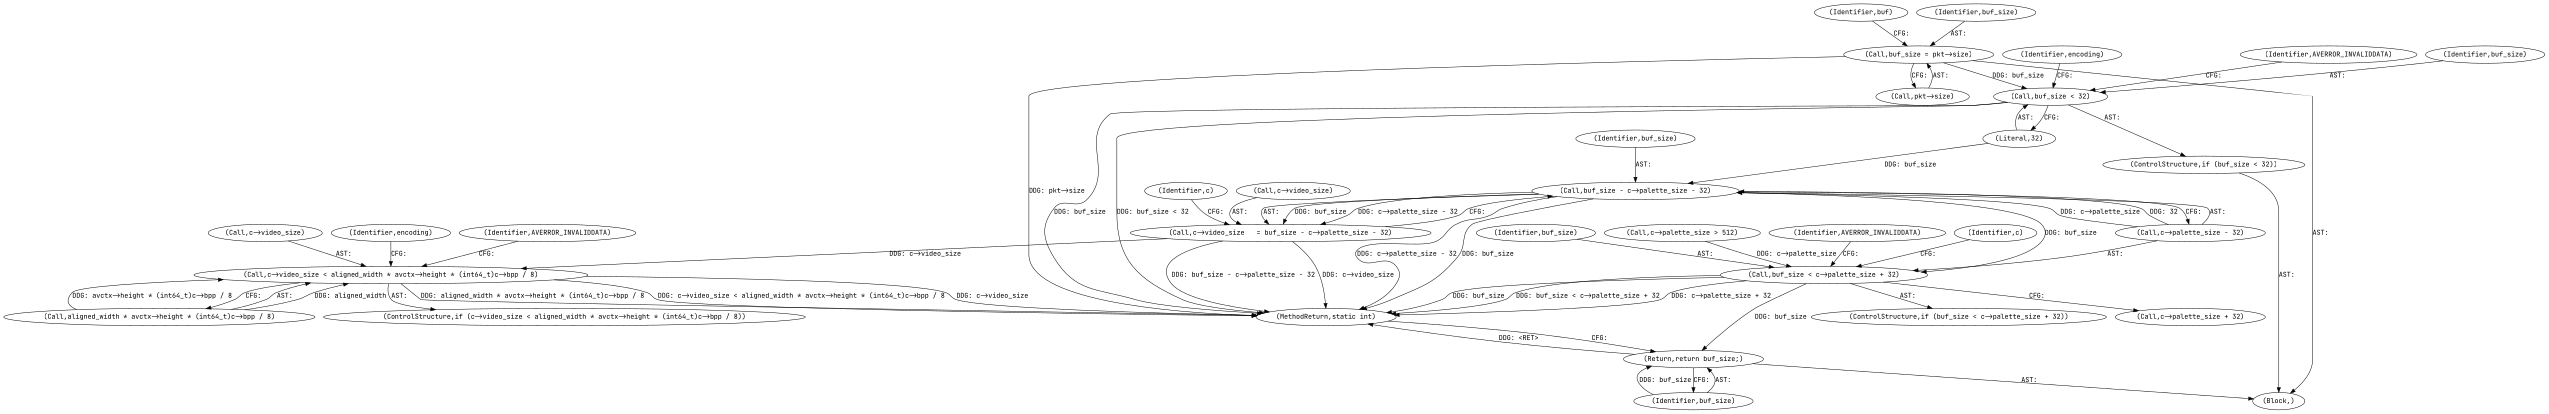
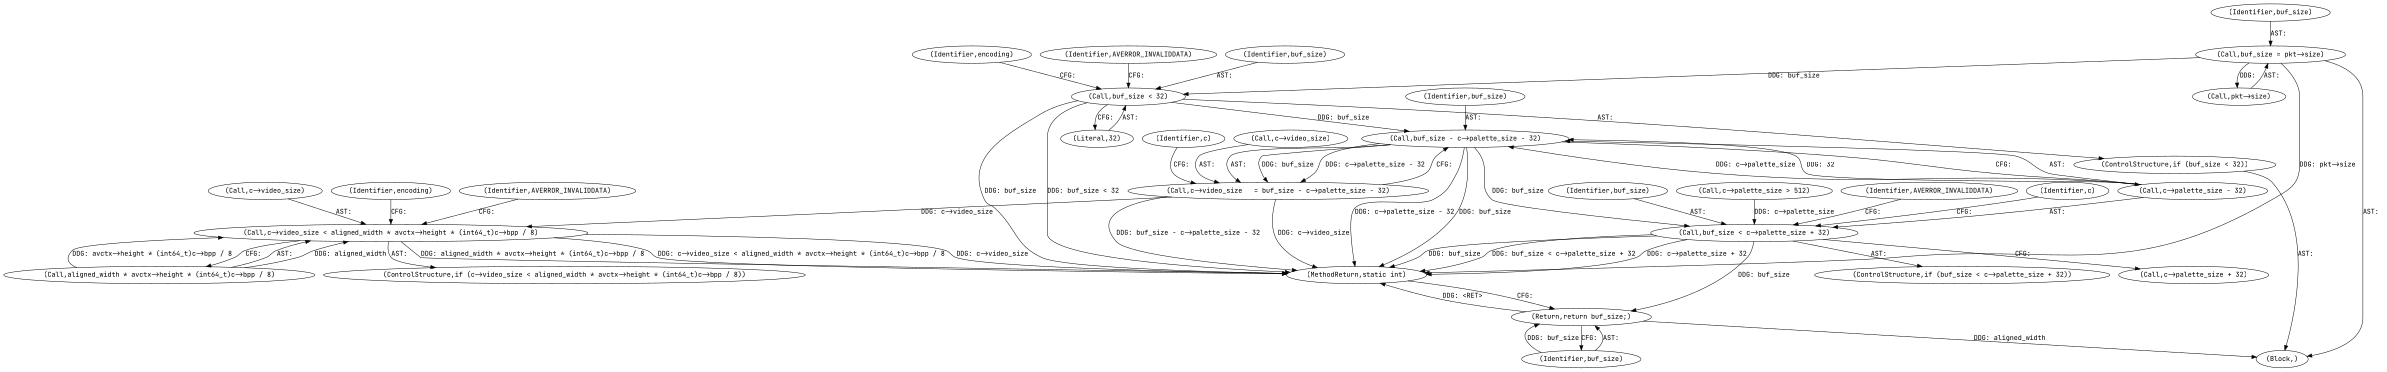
node "(Identifier,buf)": removed
edge "(Call,buf_size = pkt->size)" -> "(Call,pkt->size)": label "CFG: " -> "DDG: "
edge "(Literal,32)" -> "(Call,buf_size - c->palette_size - 32)": now "(Call,buf_size < 32)" -> "(Call,buf_size - c->palette_size - 32)"
edge "(Return,return buf_size;)" -> "(Block,)": label "AST: " -> "DDG: aligned_width"
